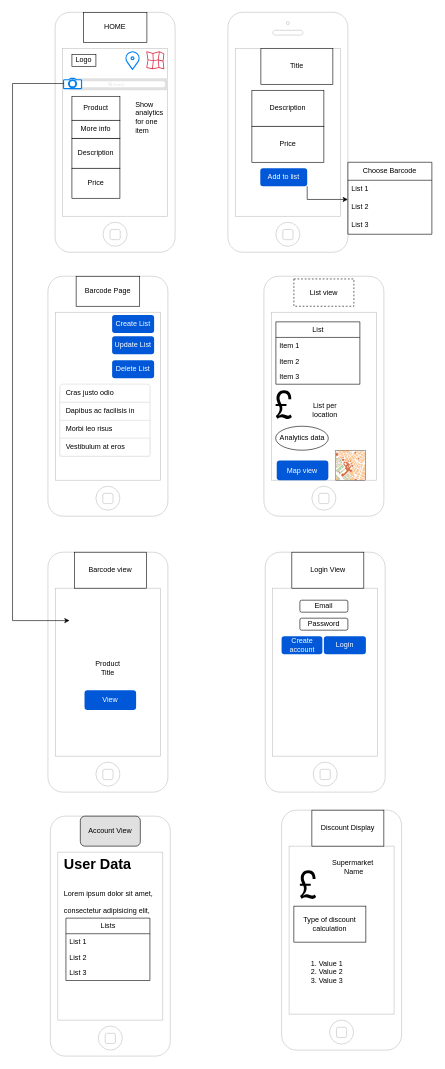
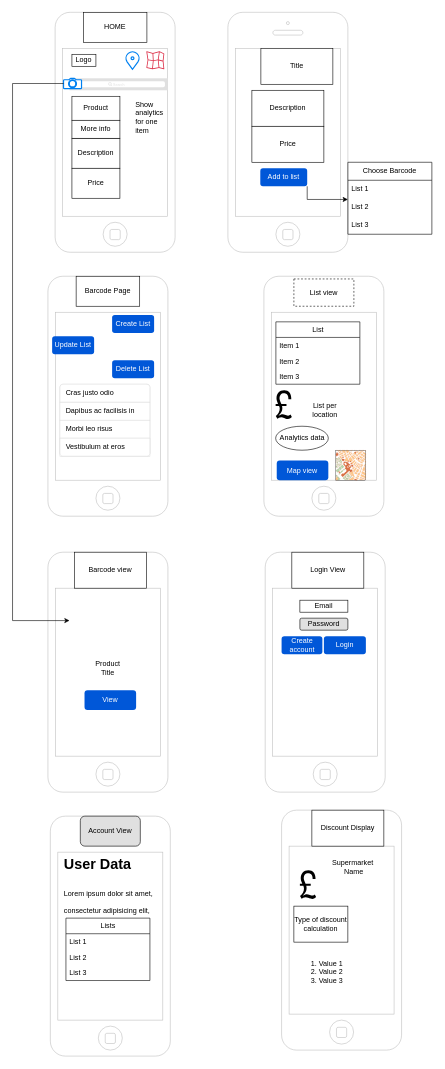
node "Update List": moved (133, 345) -> (73, 345)
node "Email": shape rounded rectangle -> rectangle
node "Password": fillcolor #ffffff -> #e0e0e0
node "Type of discount calculation": size 72x36 -> 54x36
